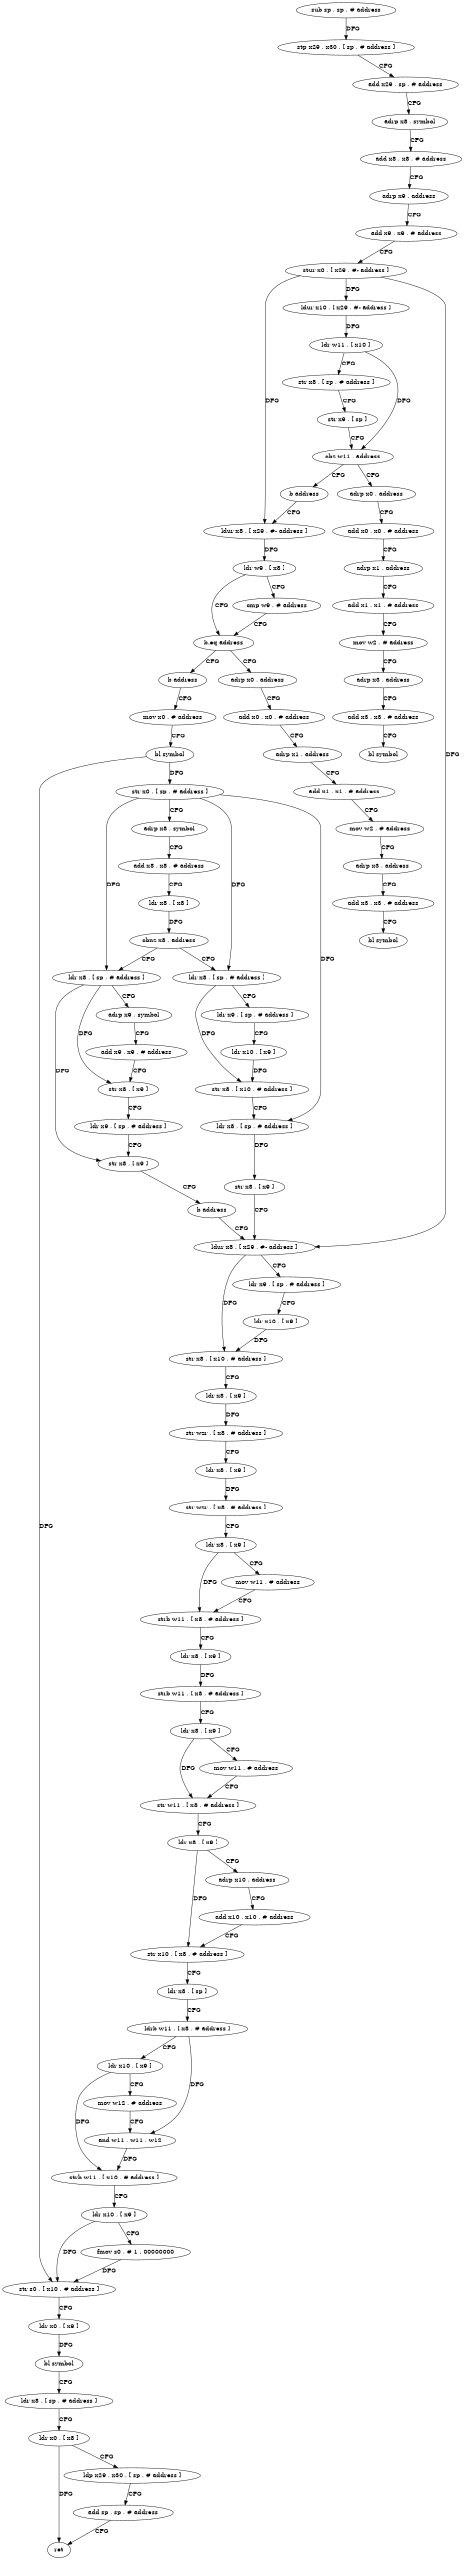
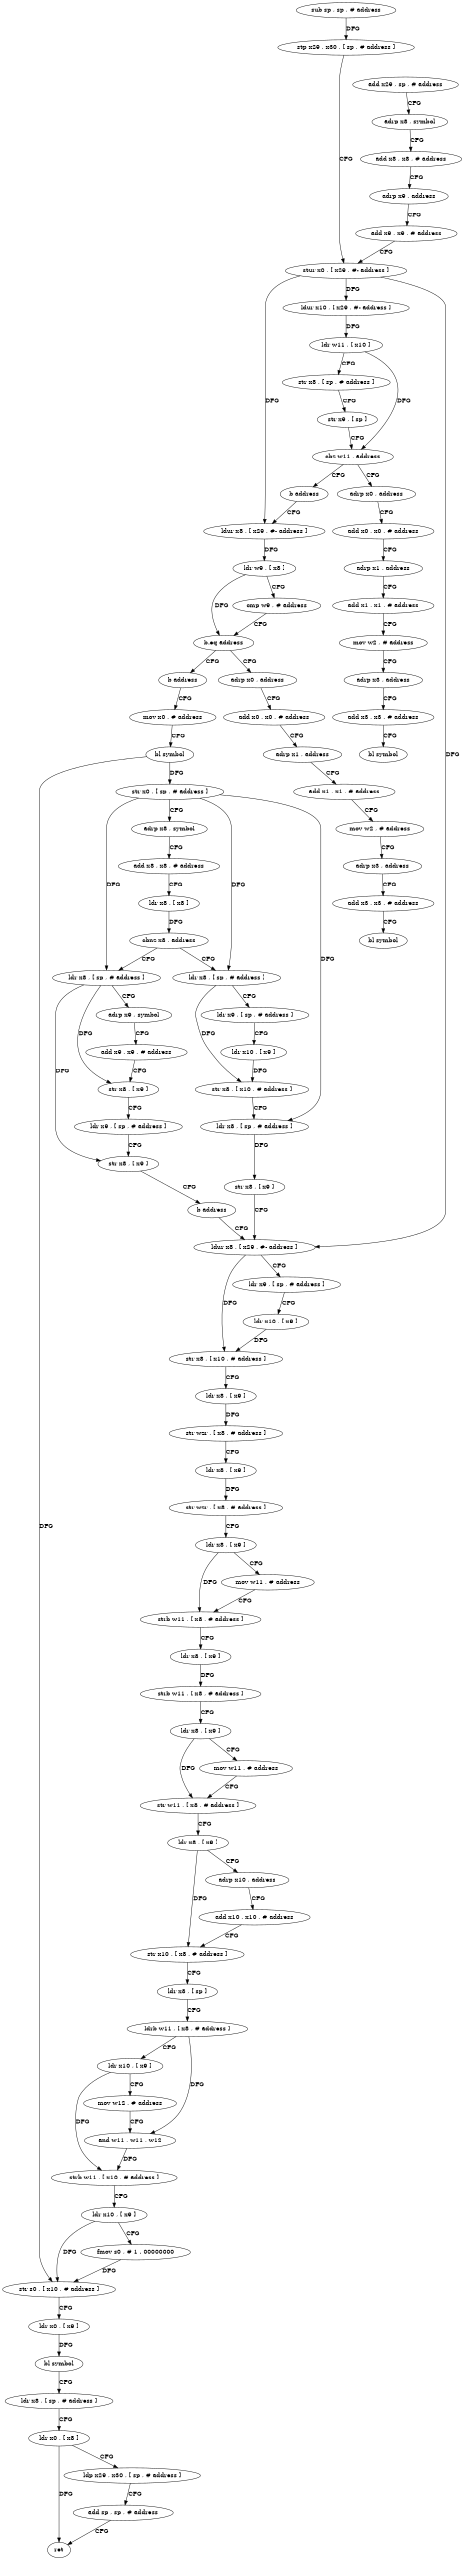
edge "stp x29 , x30 , [ sp , # address ]" -> "add x29 , sp , # address": now "stp x29 , x30 , [ sp , # address ]" -> "stur x0 , [ x29 , #- address ]"
edge "ldr w9 , [ x8 ]" -> "b.eq address": label "CFG" -> "DFG"
